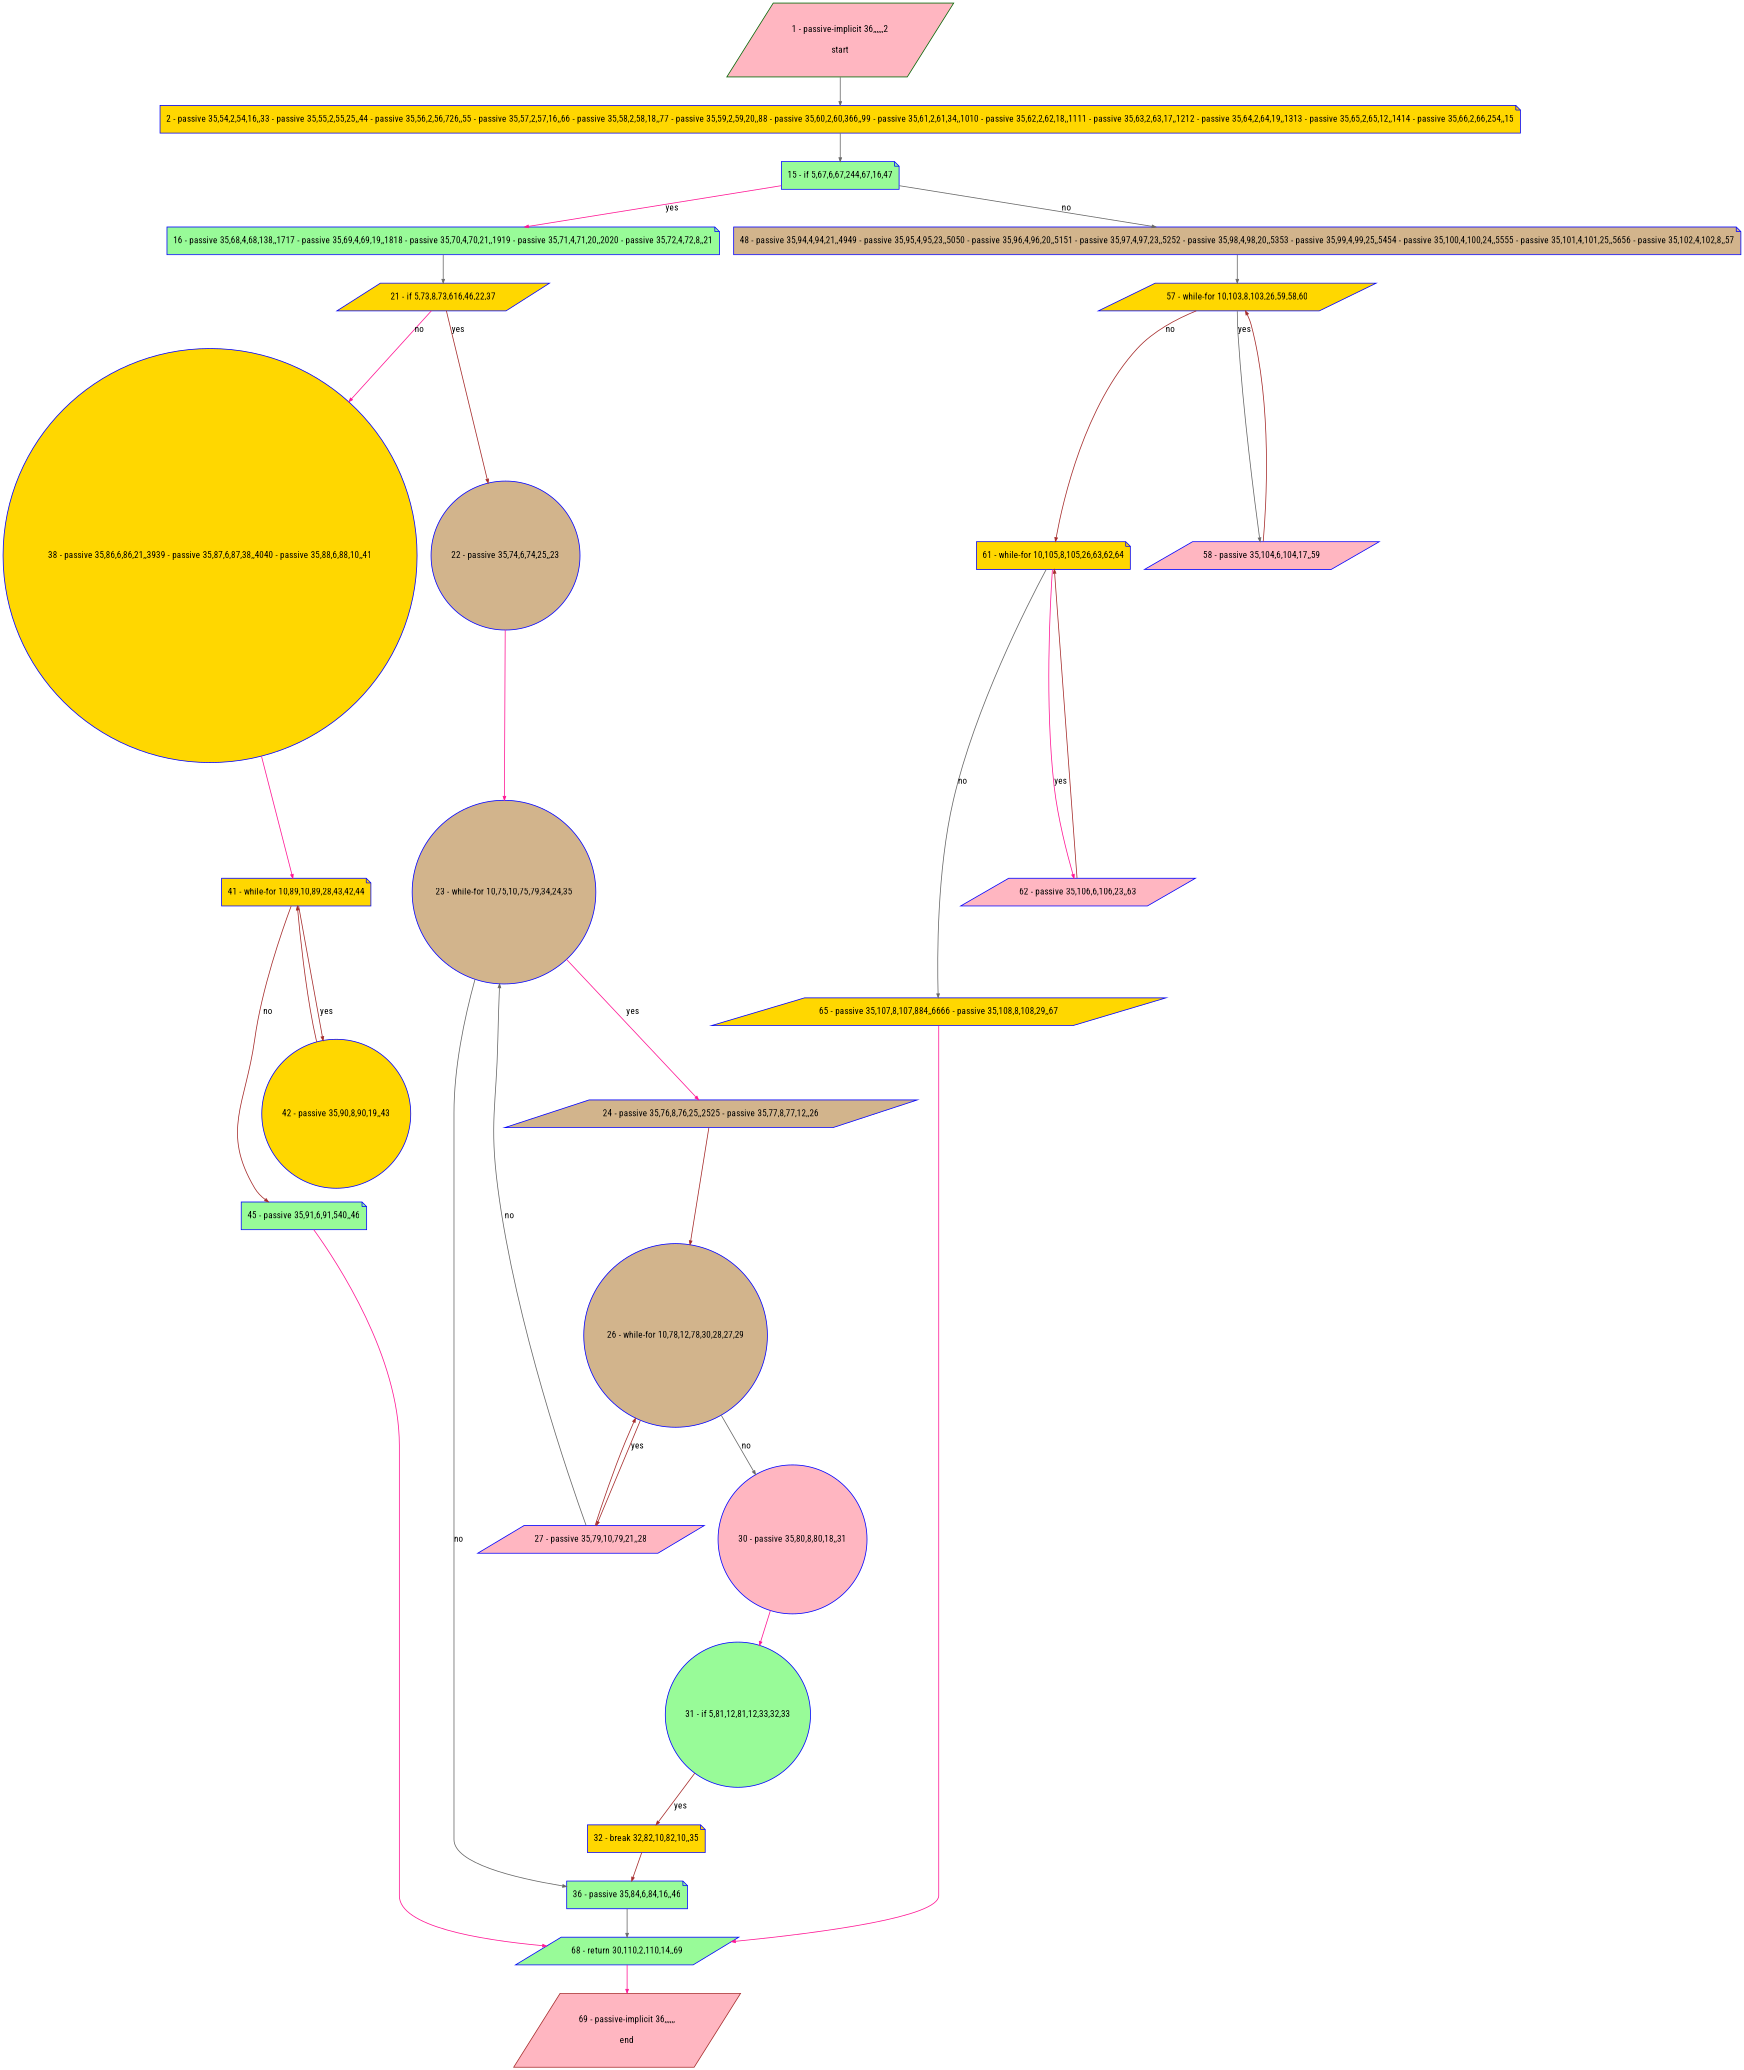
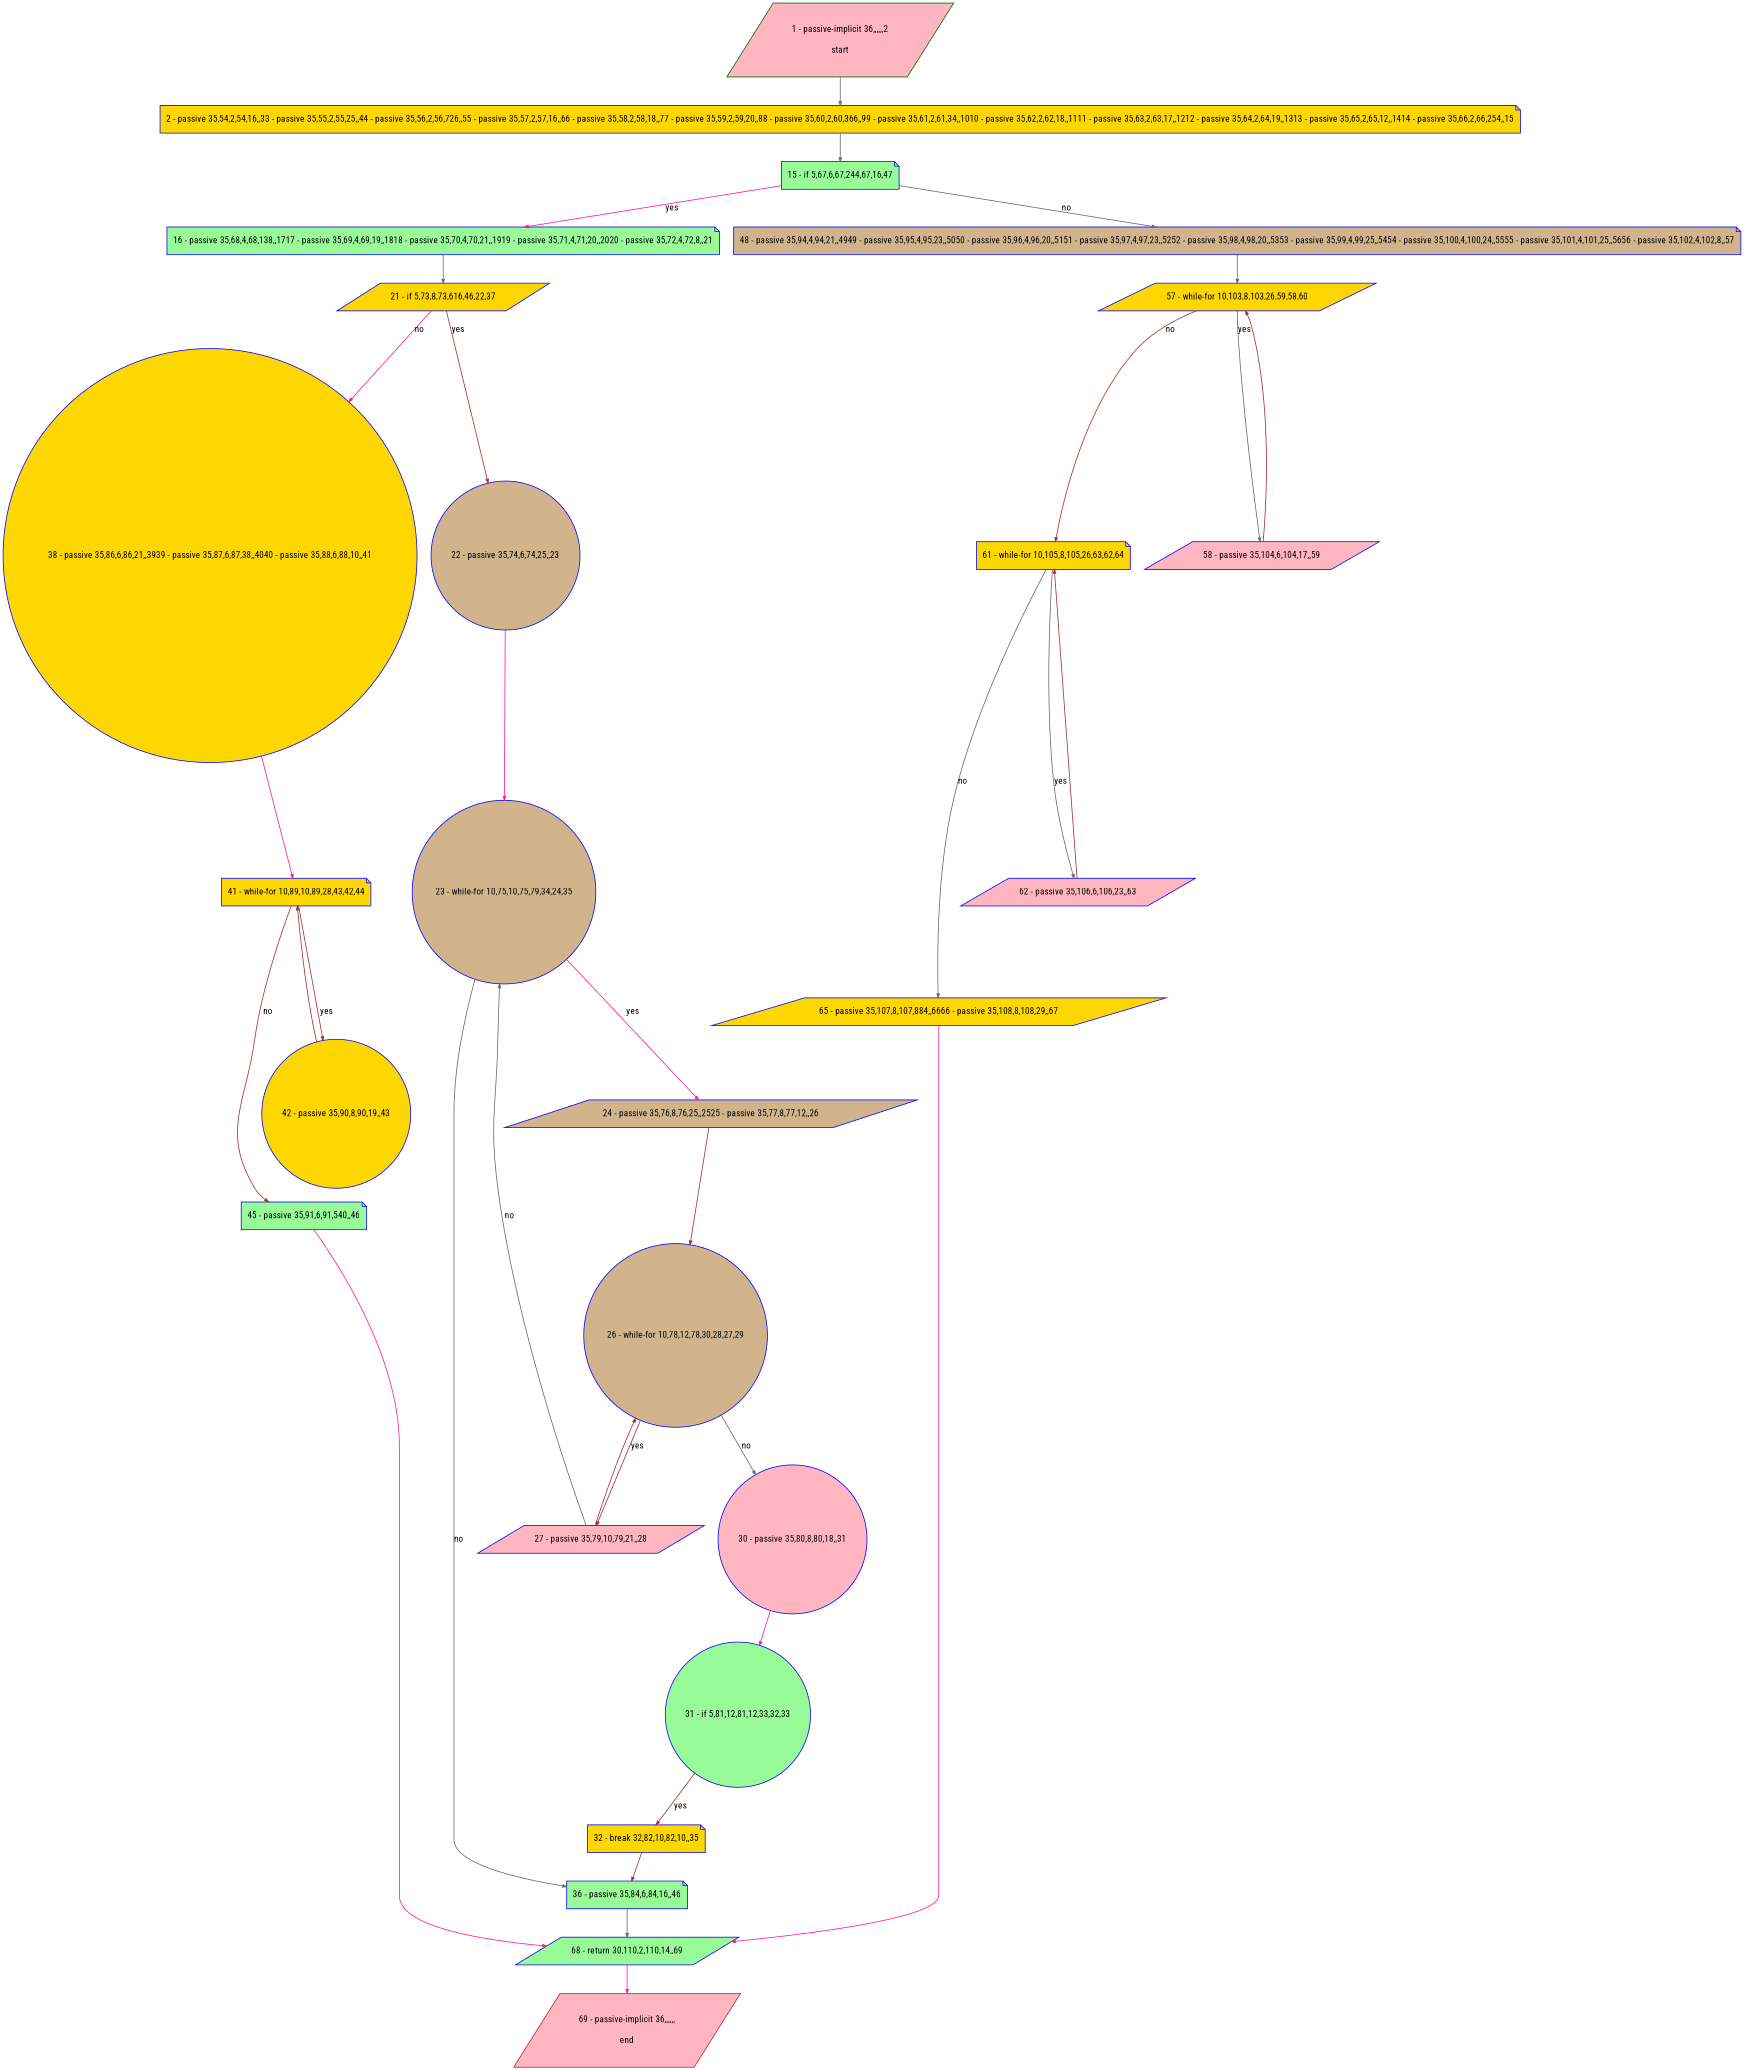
edge "61 - while-for 10,105,8,105,26,63,62,64" -> "62 - passive 35,106,6,106,23,,63": color deeppink -> gray40
